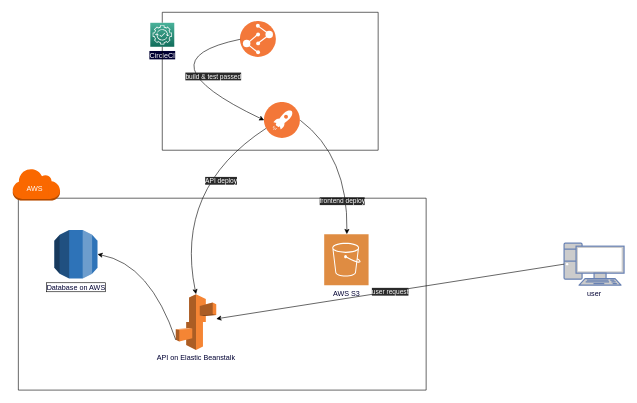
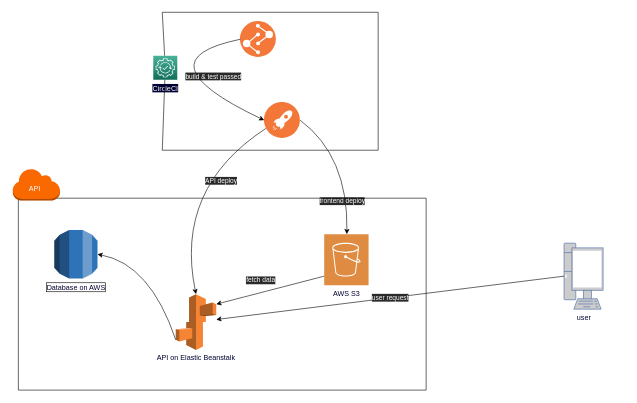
node "CircleCI": moved (162, 35) -> (165, 68)
node "AWS": label "AWS" -> "API"
node "user": size 60x42 -> 39x66
edge "AWS S3" -> "API on Elastic Beanstalk": added, label "fetch data"
